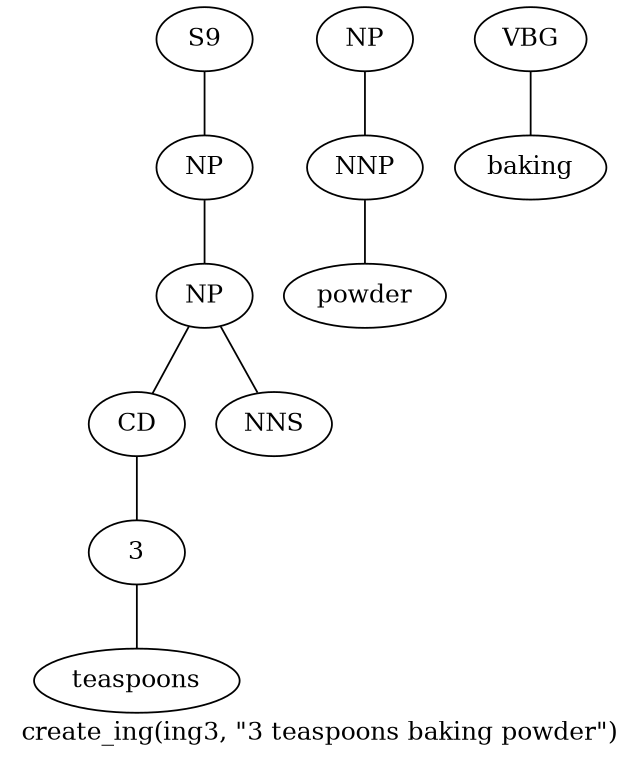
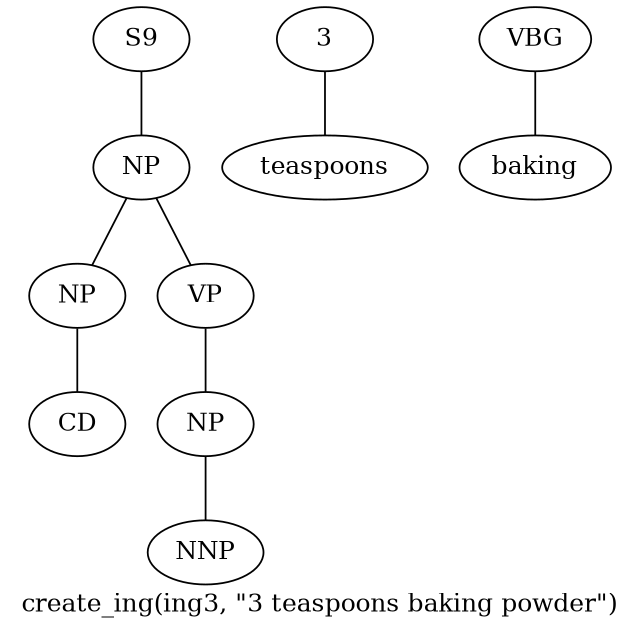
node "VP": added
node "powder": removed
node "NNS": removed
edge "CD" -- "3": removed
